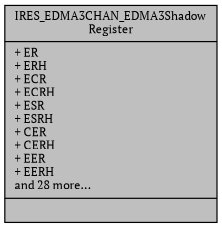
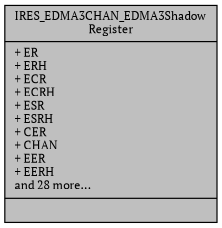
node "IRES_EDMA3CHAN_EDMA3Shadow": text "+ CERH" -> "+ CHAN"
